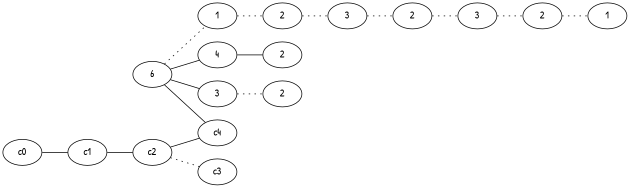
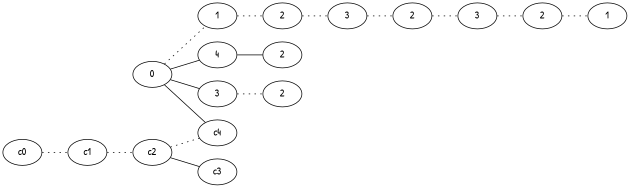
node "6": label "6" -> "0"
edge "c4" -- "c2": style solid -> dotted
edge "c0" -- "c1": style solid -> dotted
edge "c1" -- "c2": style solid -> dotted
edge "c2" -- "c3": style dotted -> solid
